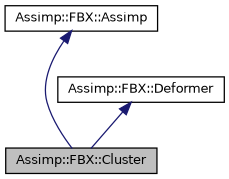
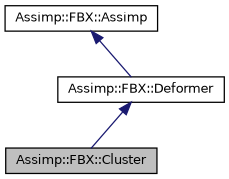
edge "Assimp::FBX::Cluster" -> "Assimp::FBX::Assimp": now "Assimp::FBX::Deformer" -> "Assimp::FBX::Assimp"
